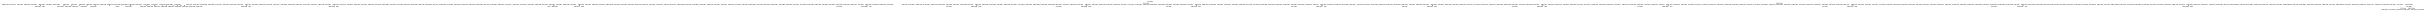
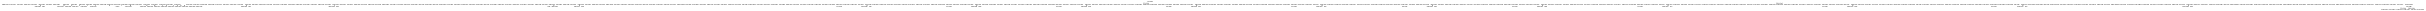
node "<class 'ir.LoadImmStat'> 139137685151264": added
